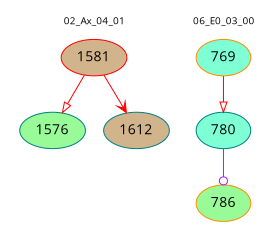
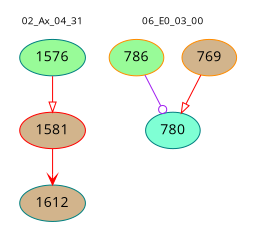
cluster "02_Ax_04_01": label "02_Ax_04_01" -> "02_Ax_04_31"
node "769": fillcolor aquamarine -> tan
edge "1581" -> "1576": reversed
edge "780" -> "786": reversed
